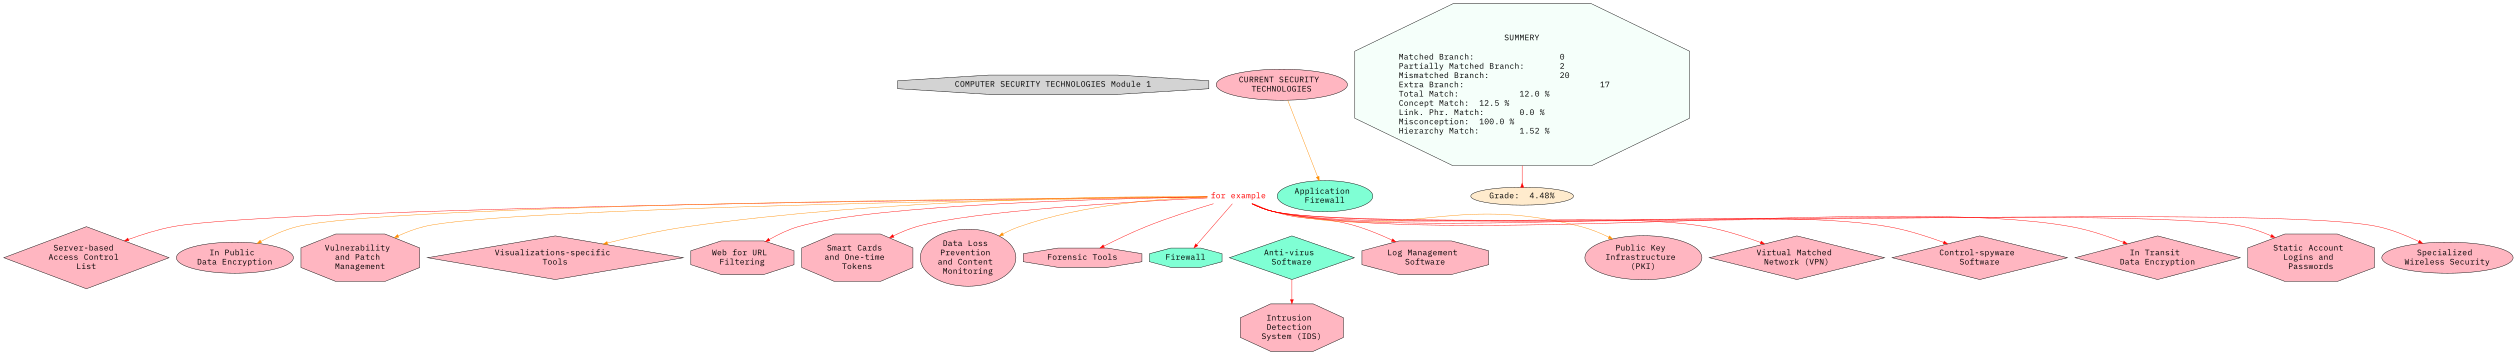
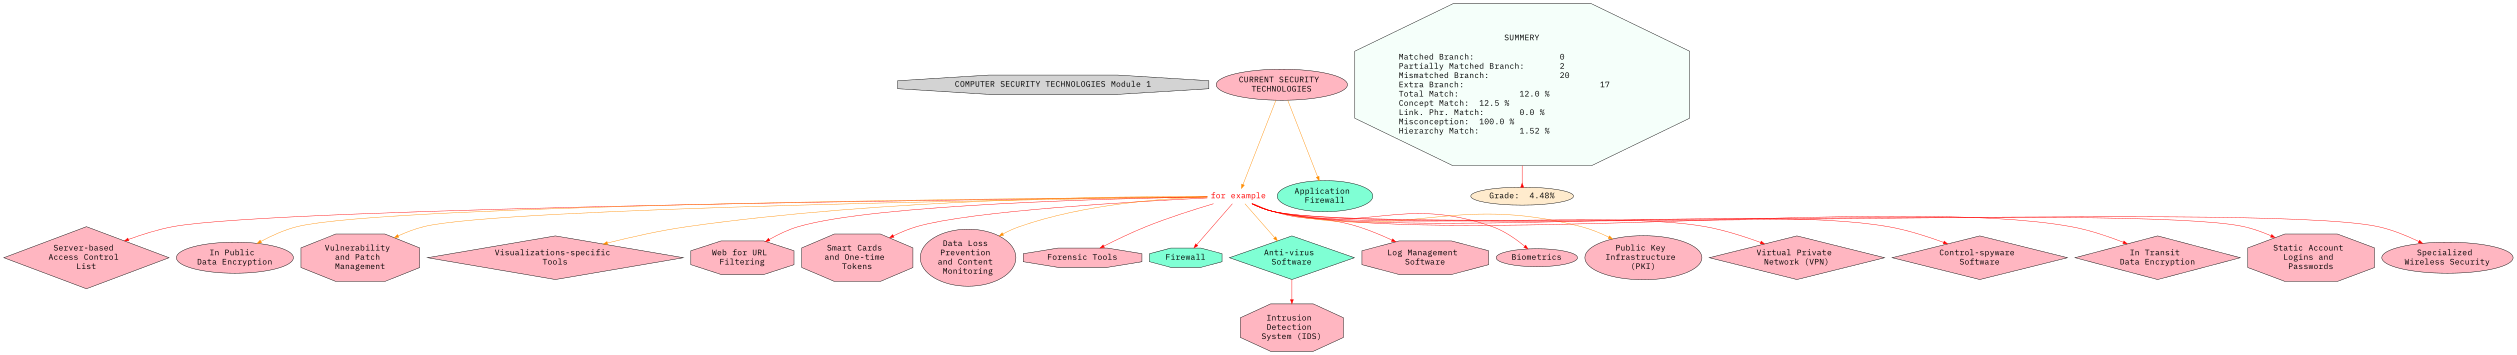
edge "CURRENT SECURITY TECHNOLOGIES" -> "for example": added
edge "for example" -> "Anti-virus Software": added
node "Biometrics": added
node "Virtual Matched Network (VPN)": label "Virtual Matched Network (VPN)" -> "Virtual Private Network (VPN)"
